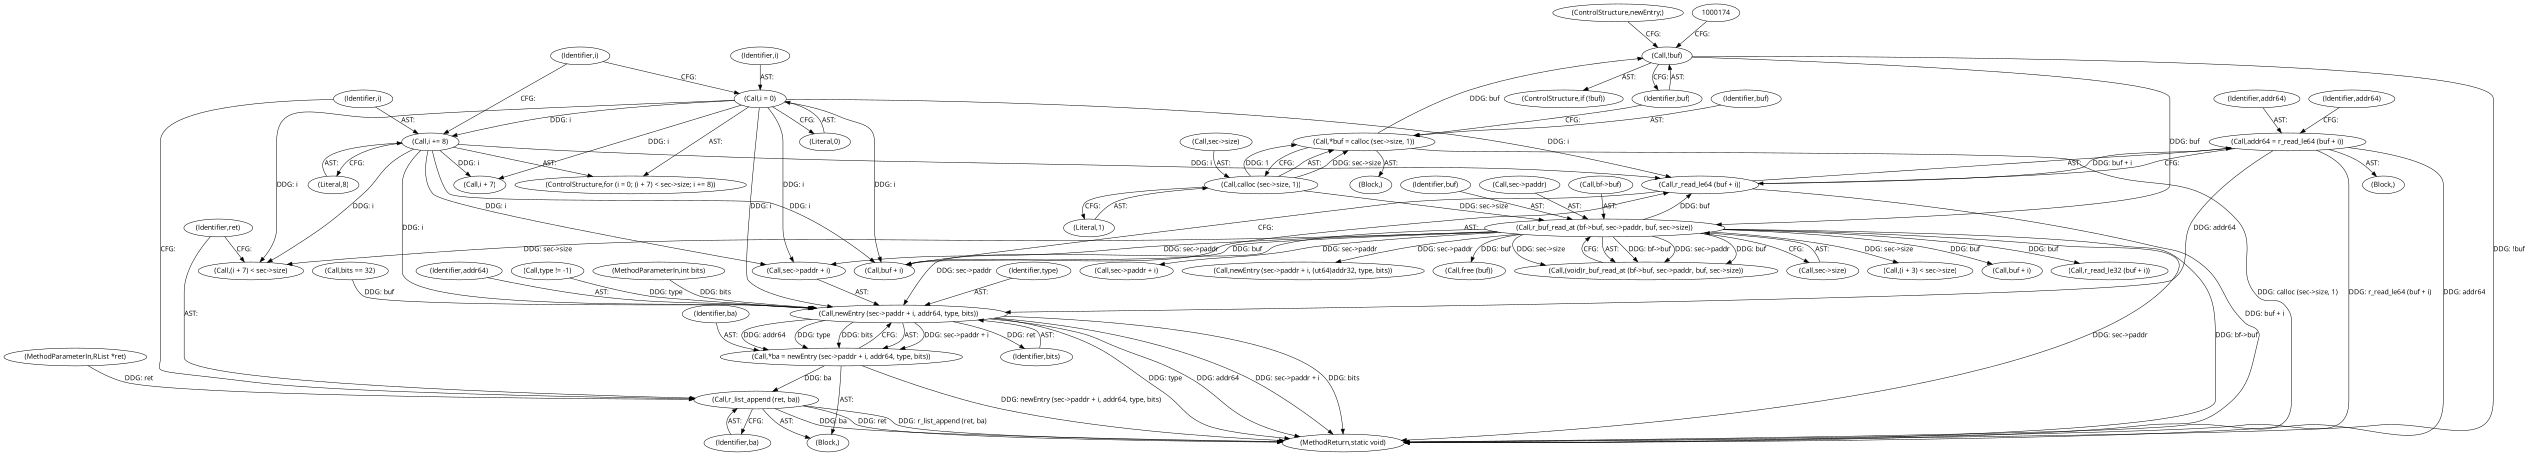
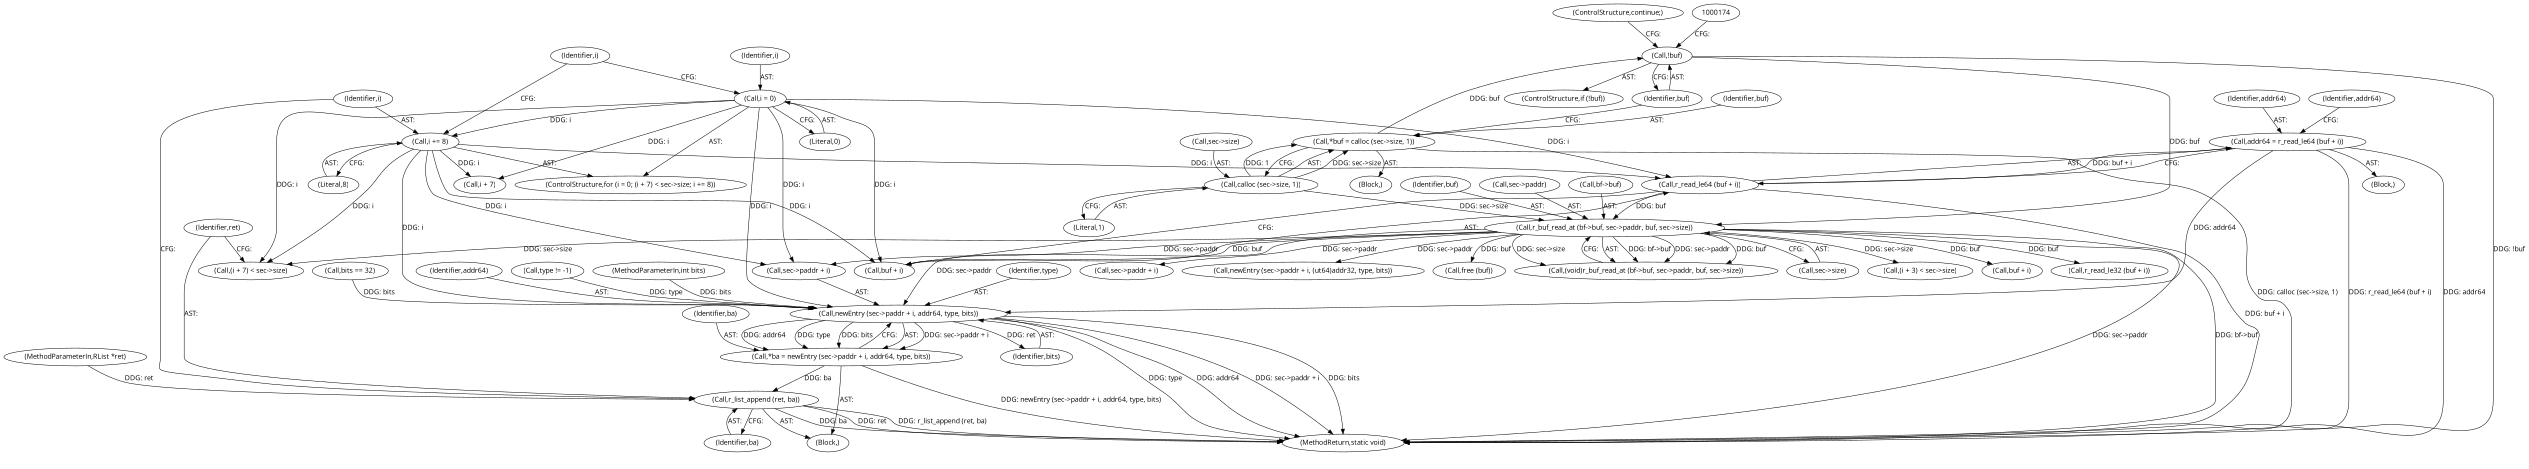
node "(ControlStructure,newEntry;)": label "(ControlStructure,newEntry;)" -> "(ControlStructure,continue;)"
edge "(Call,r_buf_read_at (bf->buf, sec->paddr, buf, sec->size))" -> "(Call,r_read_le64 (buf + i))": reversed
edge "(Call,bits == 32)" -> "(Call,newEntry (sec->paddr + i, addr64, type, bits))": label "DDG: buf" -> "DDG: bits"
